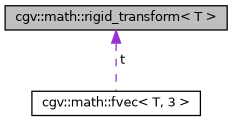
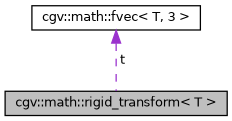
edge "cgv::math::fvec< T, 3 >" -> "cgv::math::rigid_transform< T >": reversed
